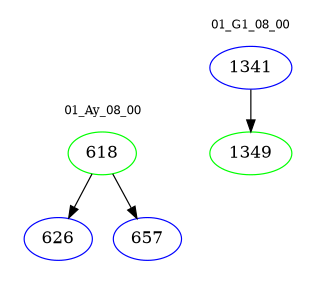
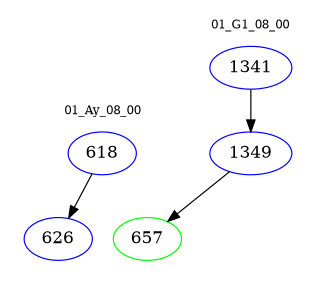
node "618": color green -> blue
node "1349": color green -> blue
edge "618" -> "657": now "1349" -> "657"
node "657": color blue -> green
